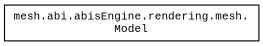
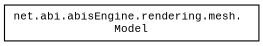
node "mesh.abi.abisEngine.rendering.mesh. Model": label "mesh.abi.abisEngine.rendering.mesh. Model" -> "net.abi.abisEngine.rendering.mesh. Model"
